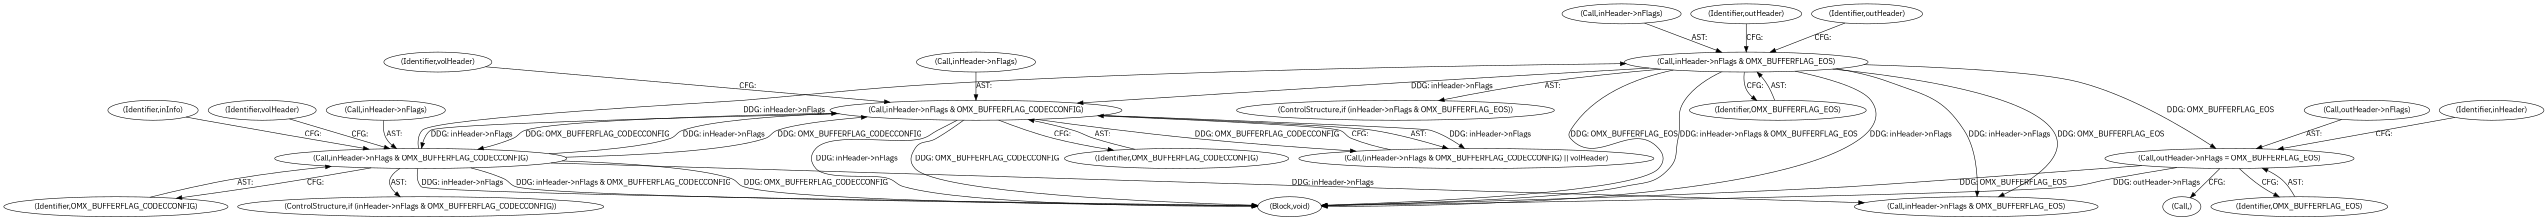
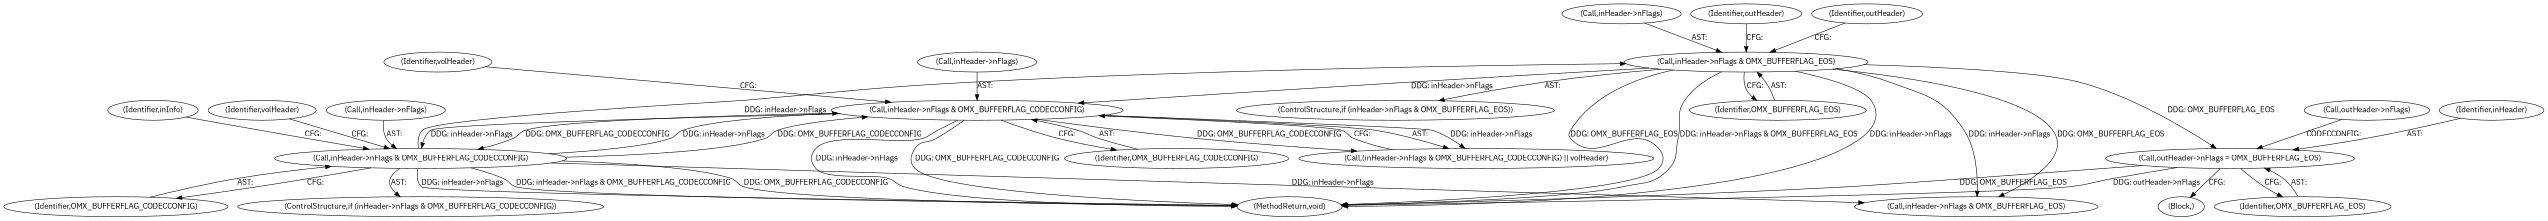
edge "(Call,outHeader->nFlags)" -> "(Call,outHeader->nFlags = OMX_BUFFERFLAG_EOS)": label "AST: " -> "CODECCONFIG: "
edge "(Identifier,inHeader)" -> "(Call,outHeader->nFlags = OMX_BUFFERFLAG_EOS)": label "CFG: " -> "AST: "
node "(Block,void)": label "(Block,void)" -> "(MethodReturn,void)"
node "(Call,)": label "(Call,)" -> "(Block,)"
